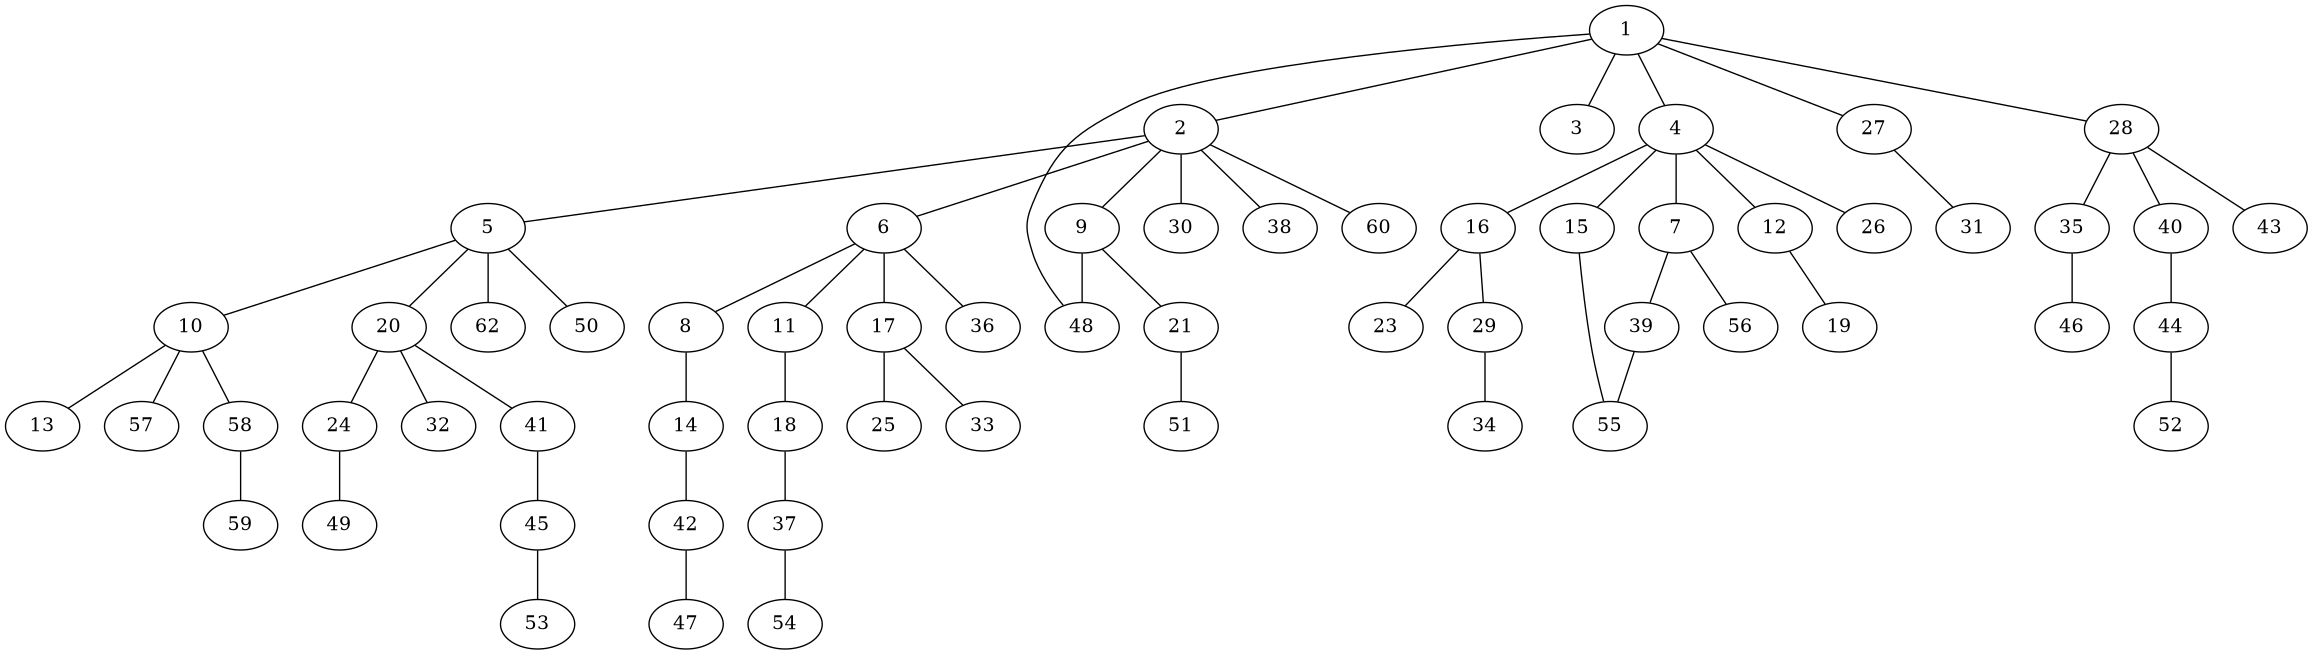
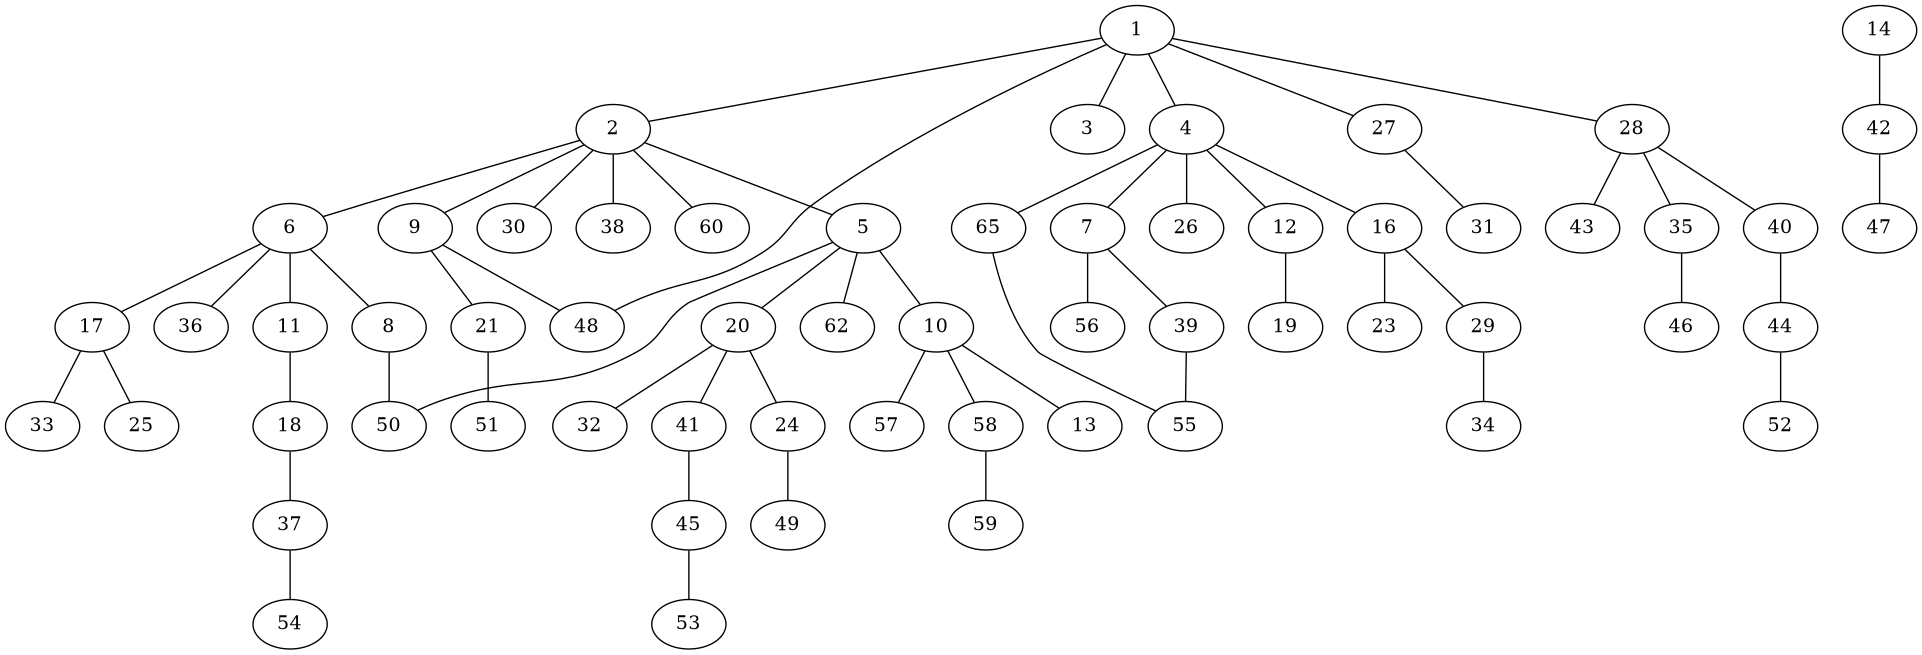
node "15": label "15" -> "65"
edge "8" -- "14": now "8" -- "50"
